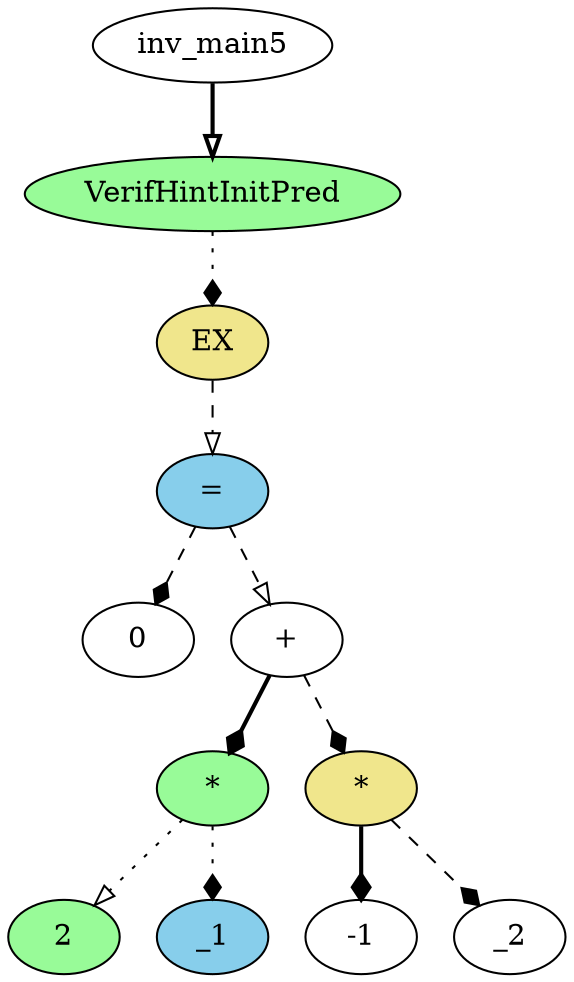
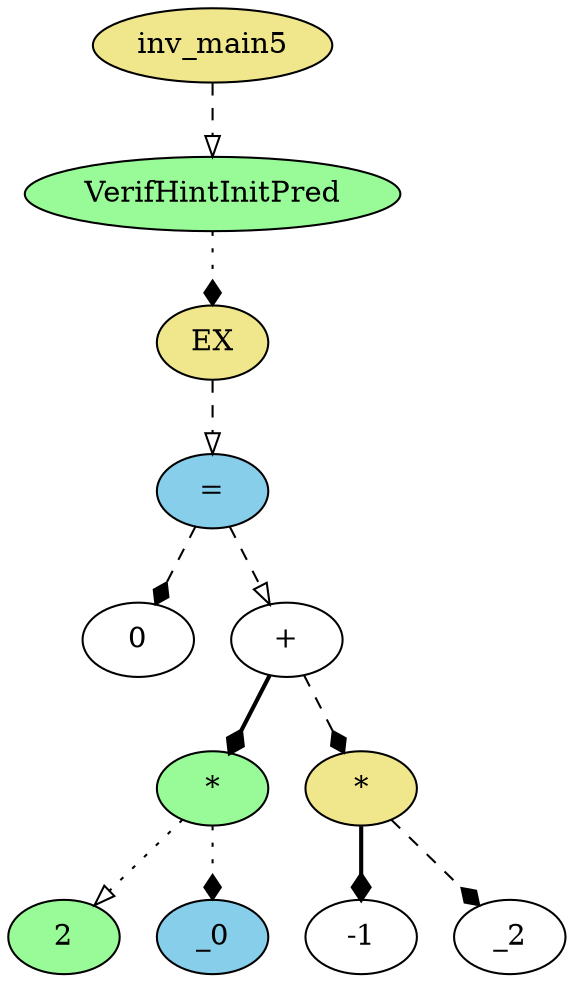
node "inv_main5": fillcolor white -> khaki
edge "inv_main5" -> "VerifHintInitPred": style bold -> dashed
node "_1": label "_1" -> "_0"
